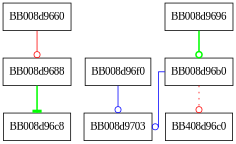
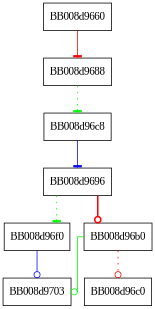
edge "BB008d9660" -> "BB008d9688": arrowhead odot -> tee
edge "BB008d9696" -> "BB008d96b0": color green -> red
edge "BB008d96b0" -> "BB008d9703": color blue -> green
edge "BB008d9688" -> "BB008d96c8": style bold -> dotted
node "BB408d96c0": label "BB408d96c0" -> "BB008d96c0"
edge "BB008d96c8" -> "BB008d9696": added
edge "BB008d9696" -> "BB008d96f0": added
